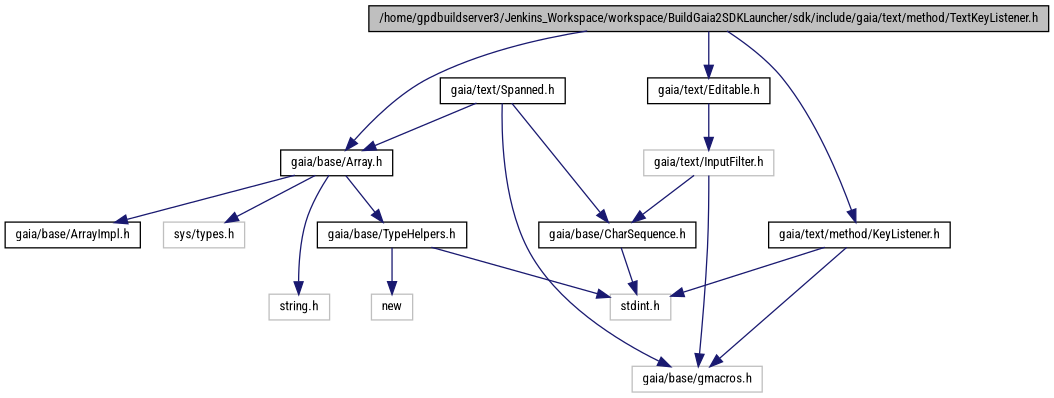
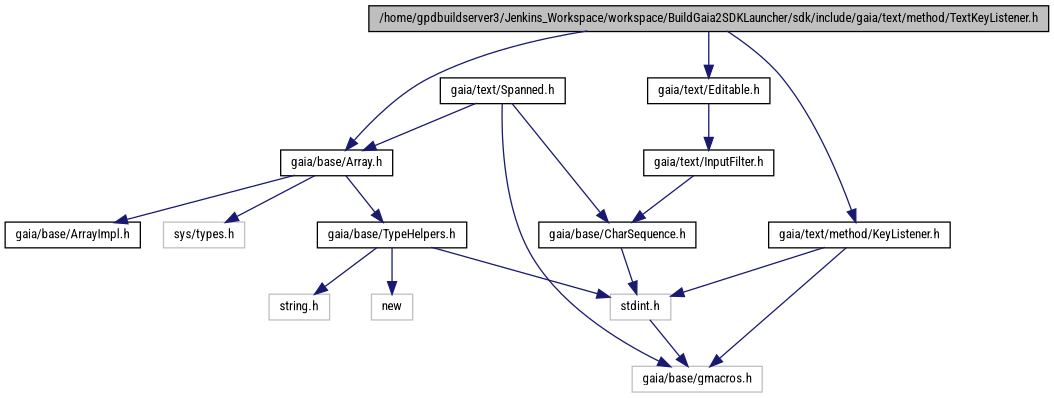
node "gaia/text/InputFilter.h": color grey75 -> black
edge "gaia/base/Array.h" -> "string.h": now "gaia/base/TypeHelpers.h" -> "string.h"
edge "gaia/text/InputFilter.h" -> "gaia/base/gmacros.h": now "stdint.h" -> "gaia/base/gmacros.h"
